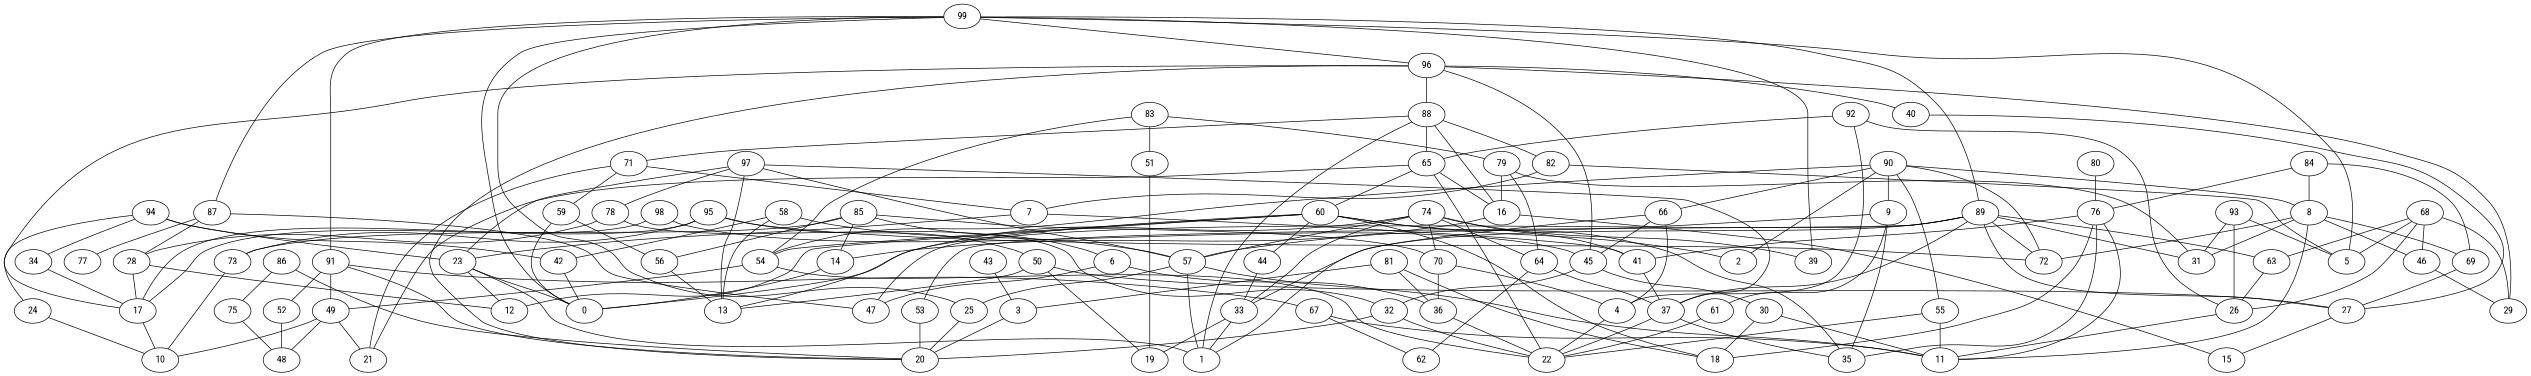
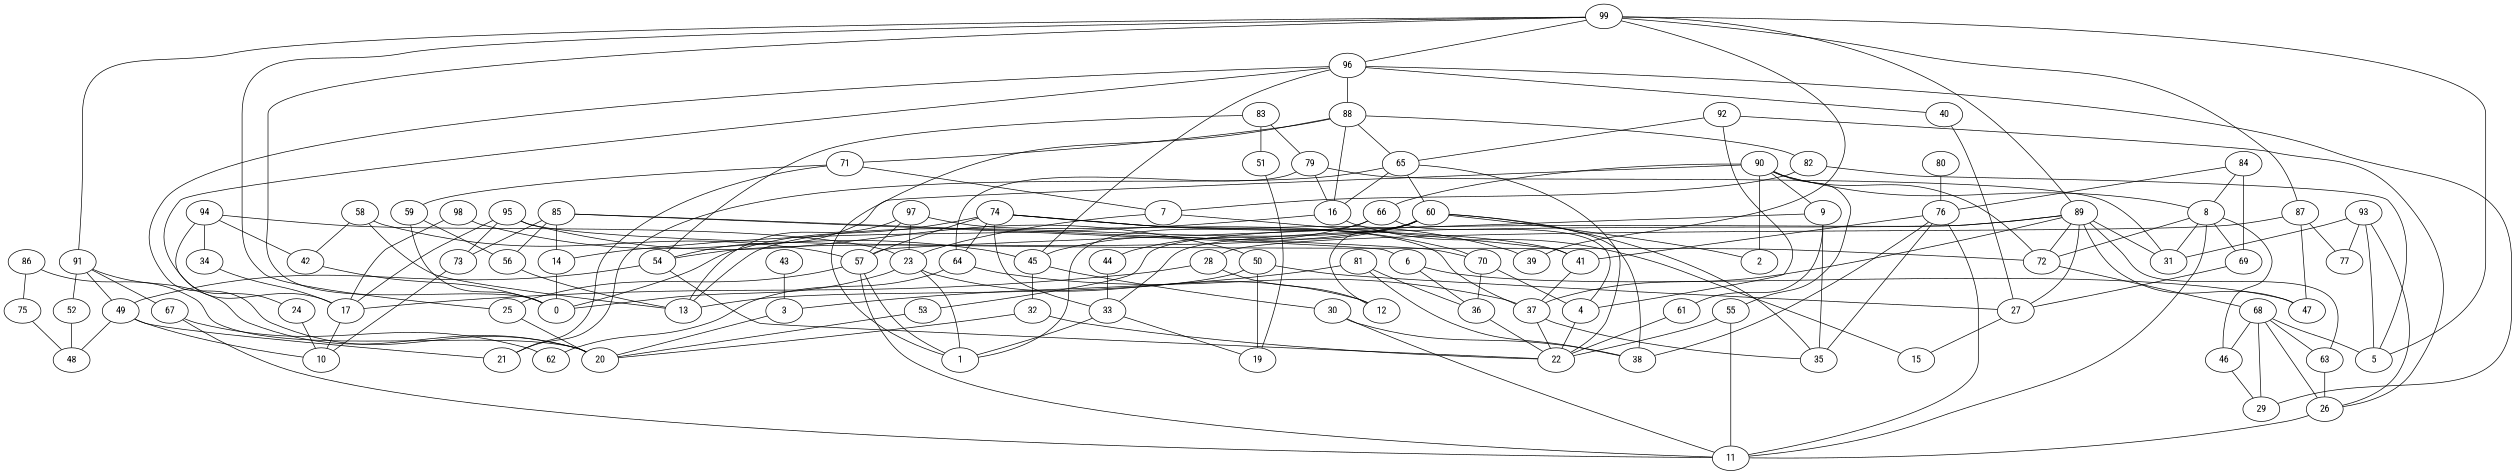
node "78": removed
edge "93" -- "77": added
edge "72" -- "68": added
node "18": label "18" -> "38"
